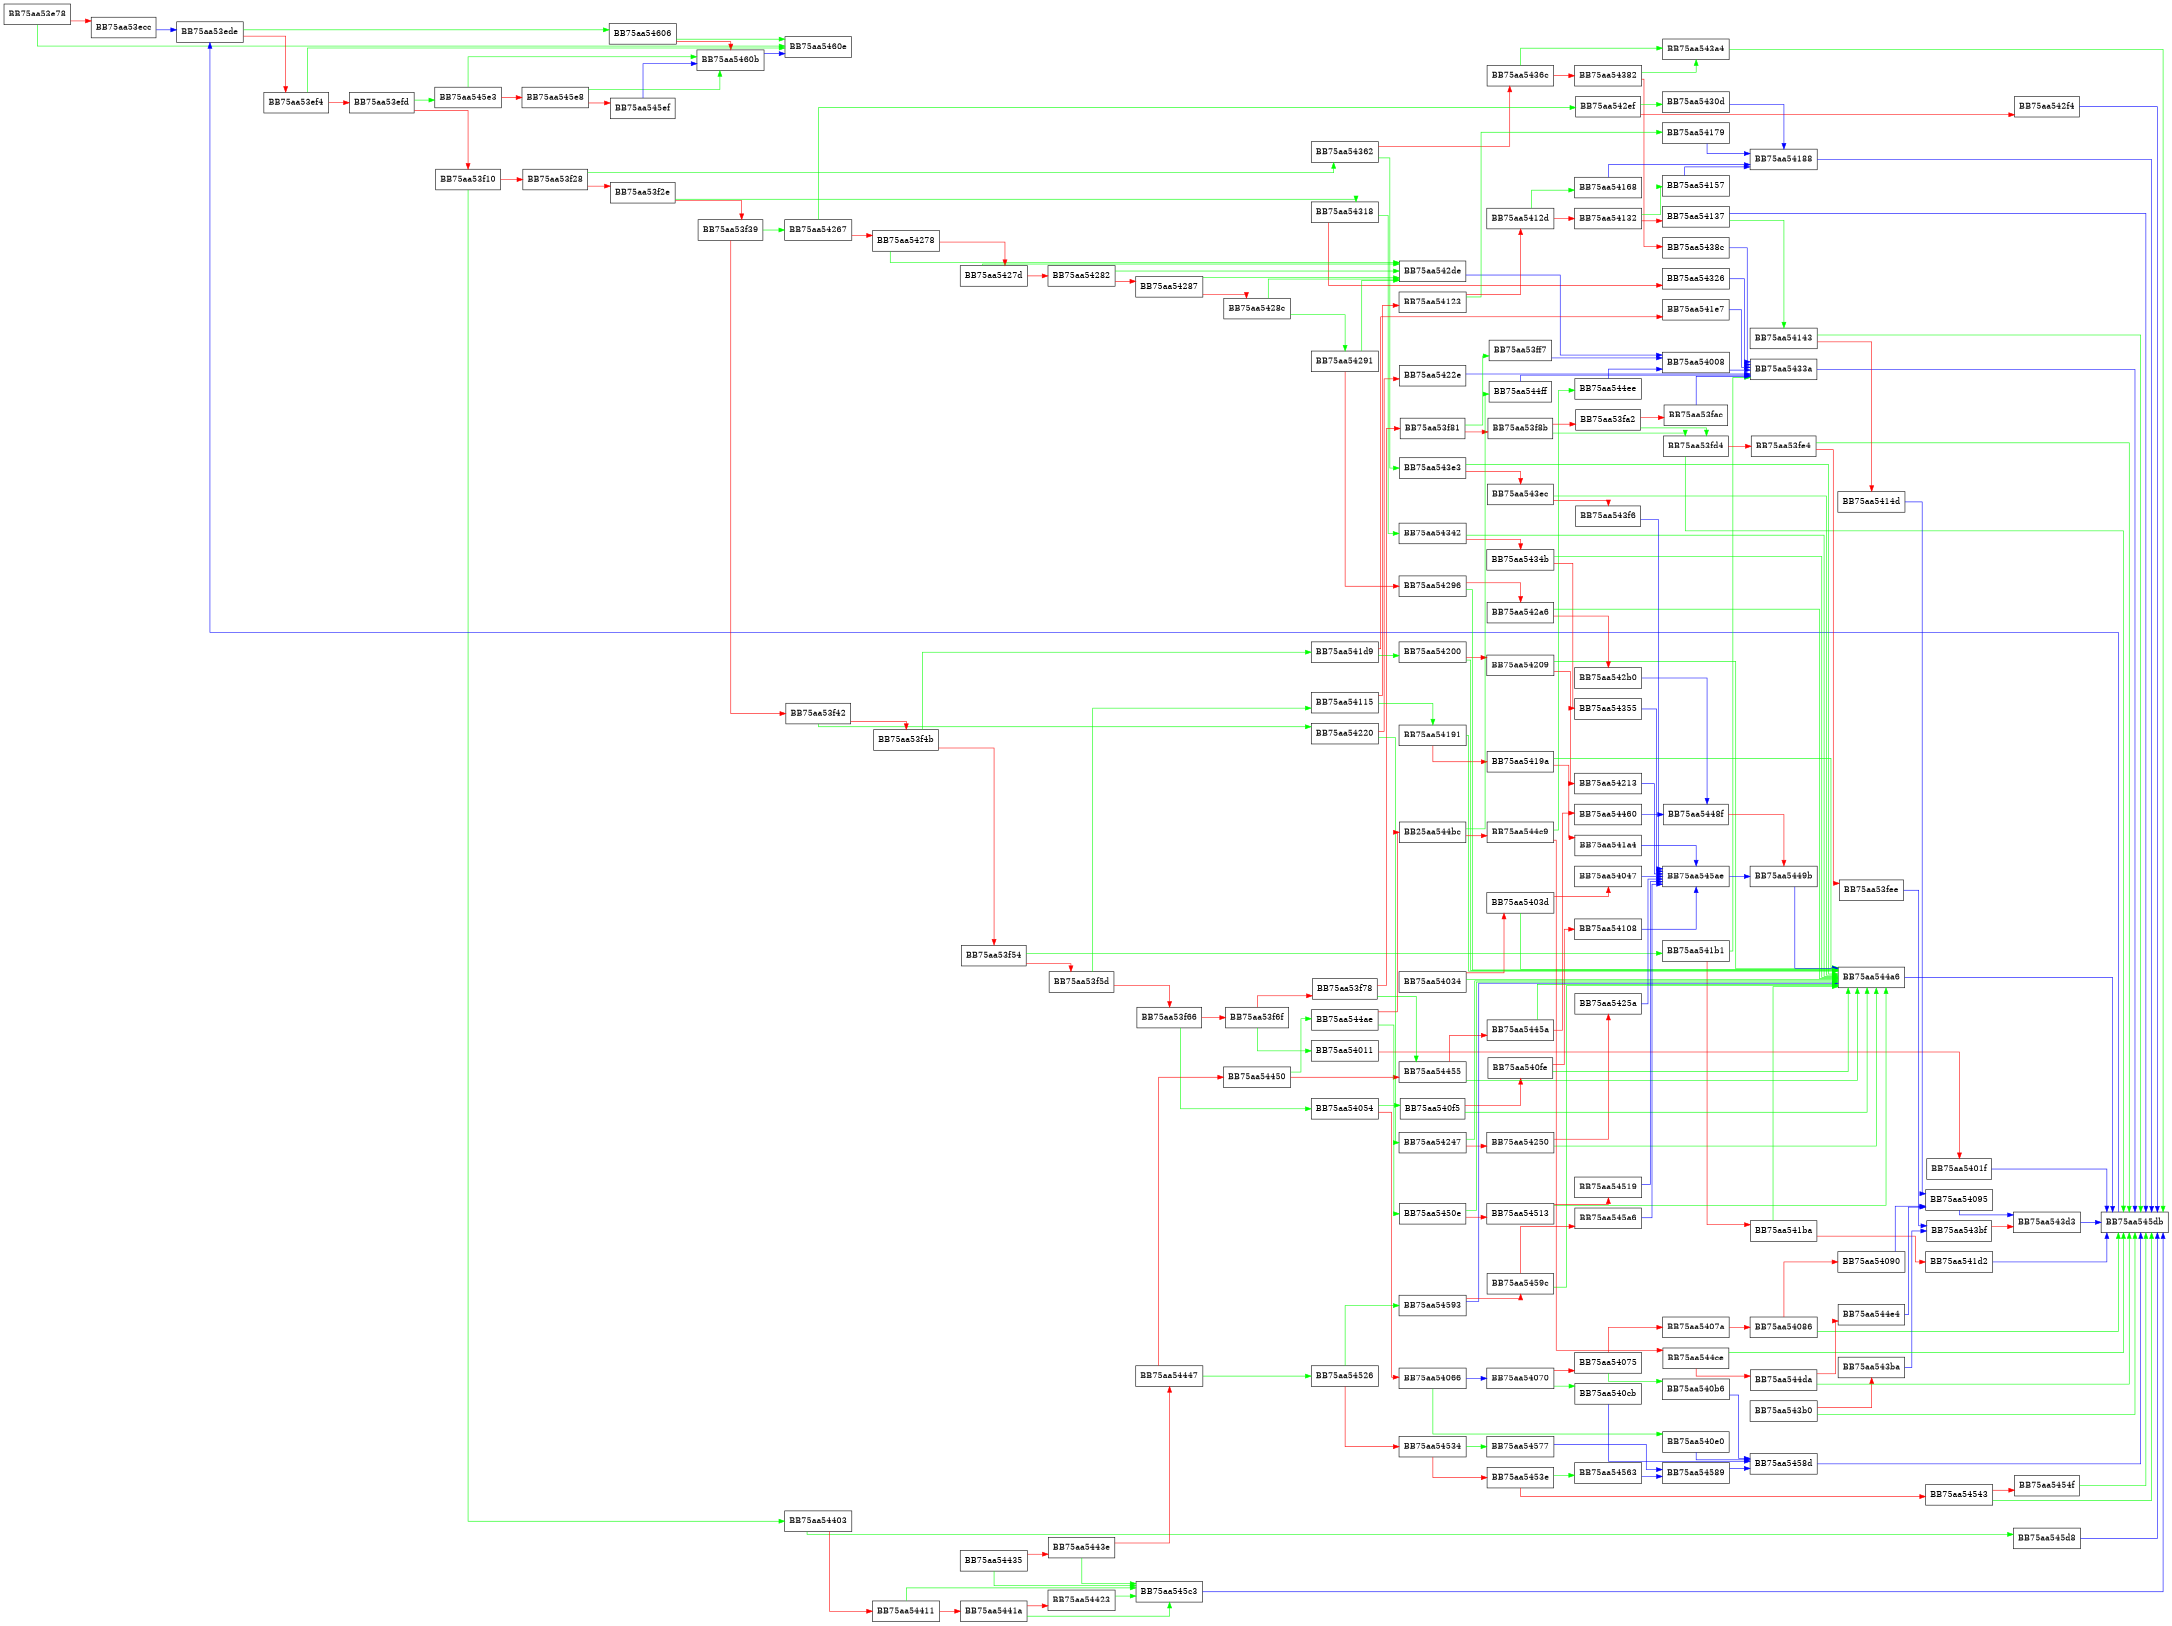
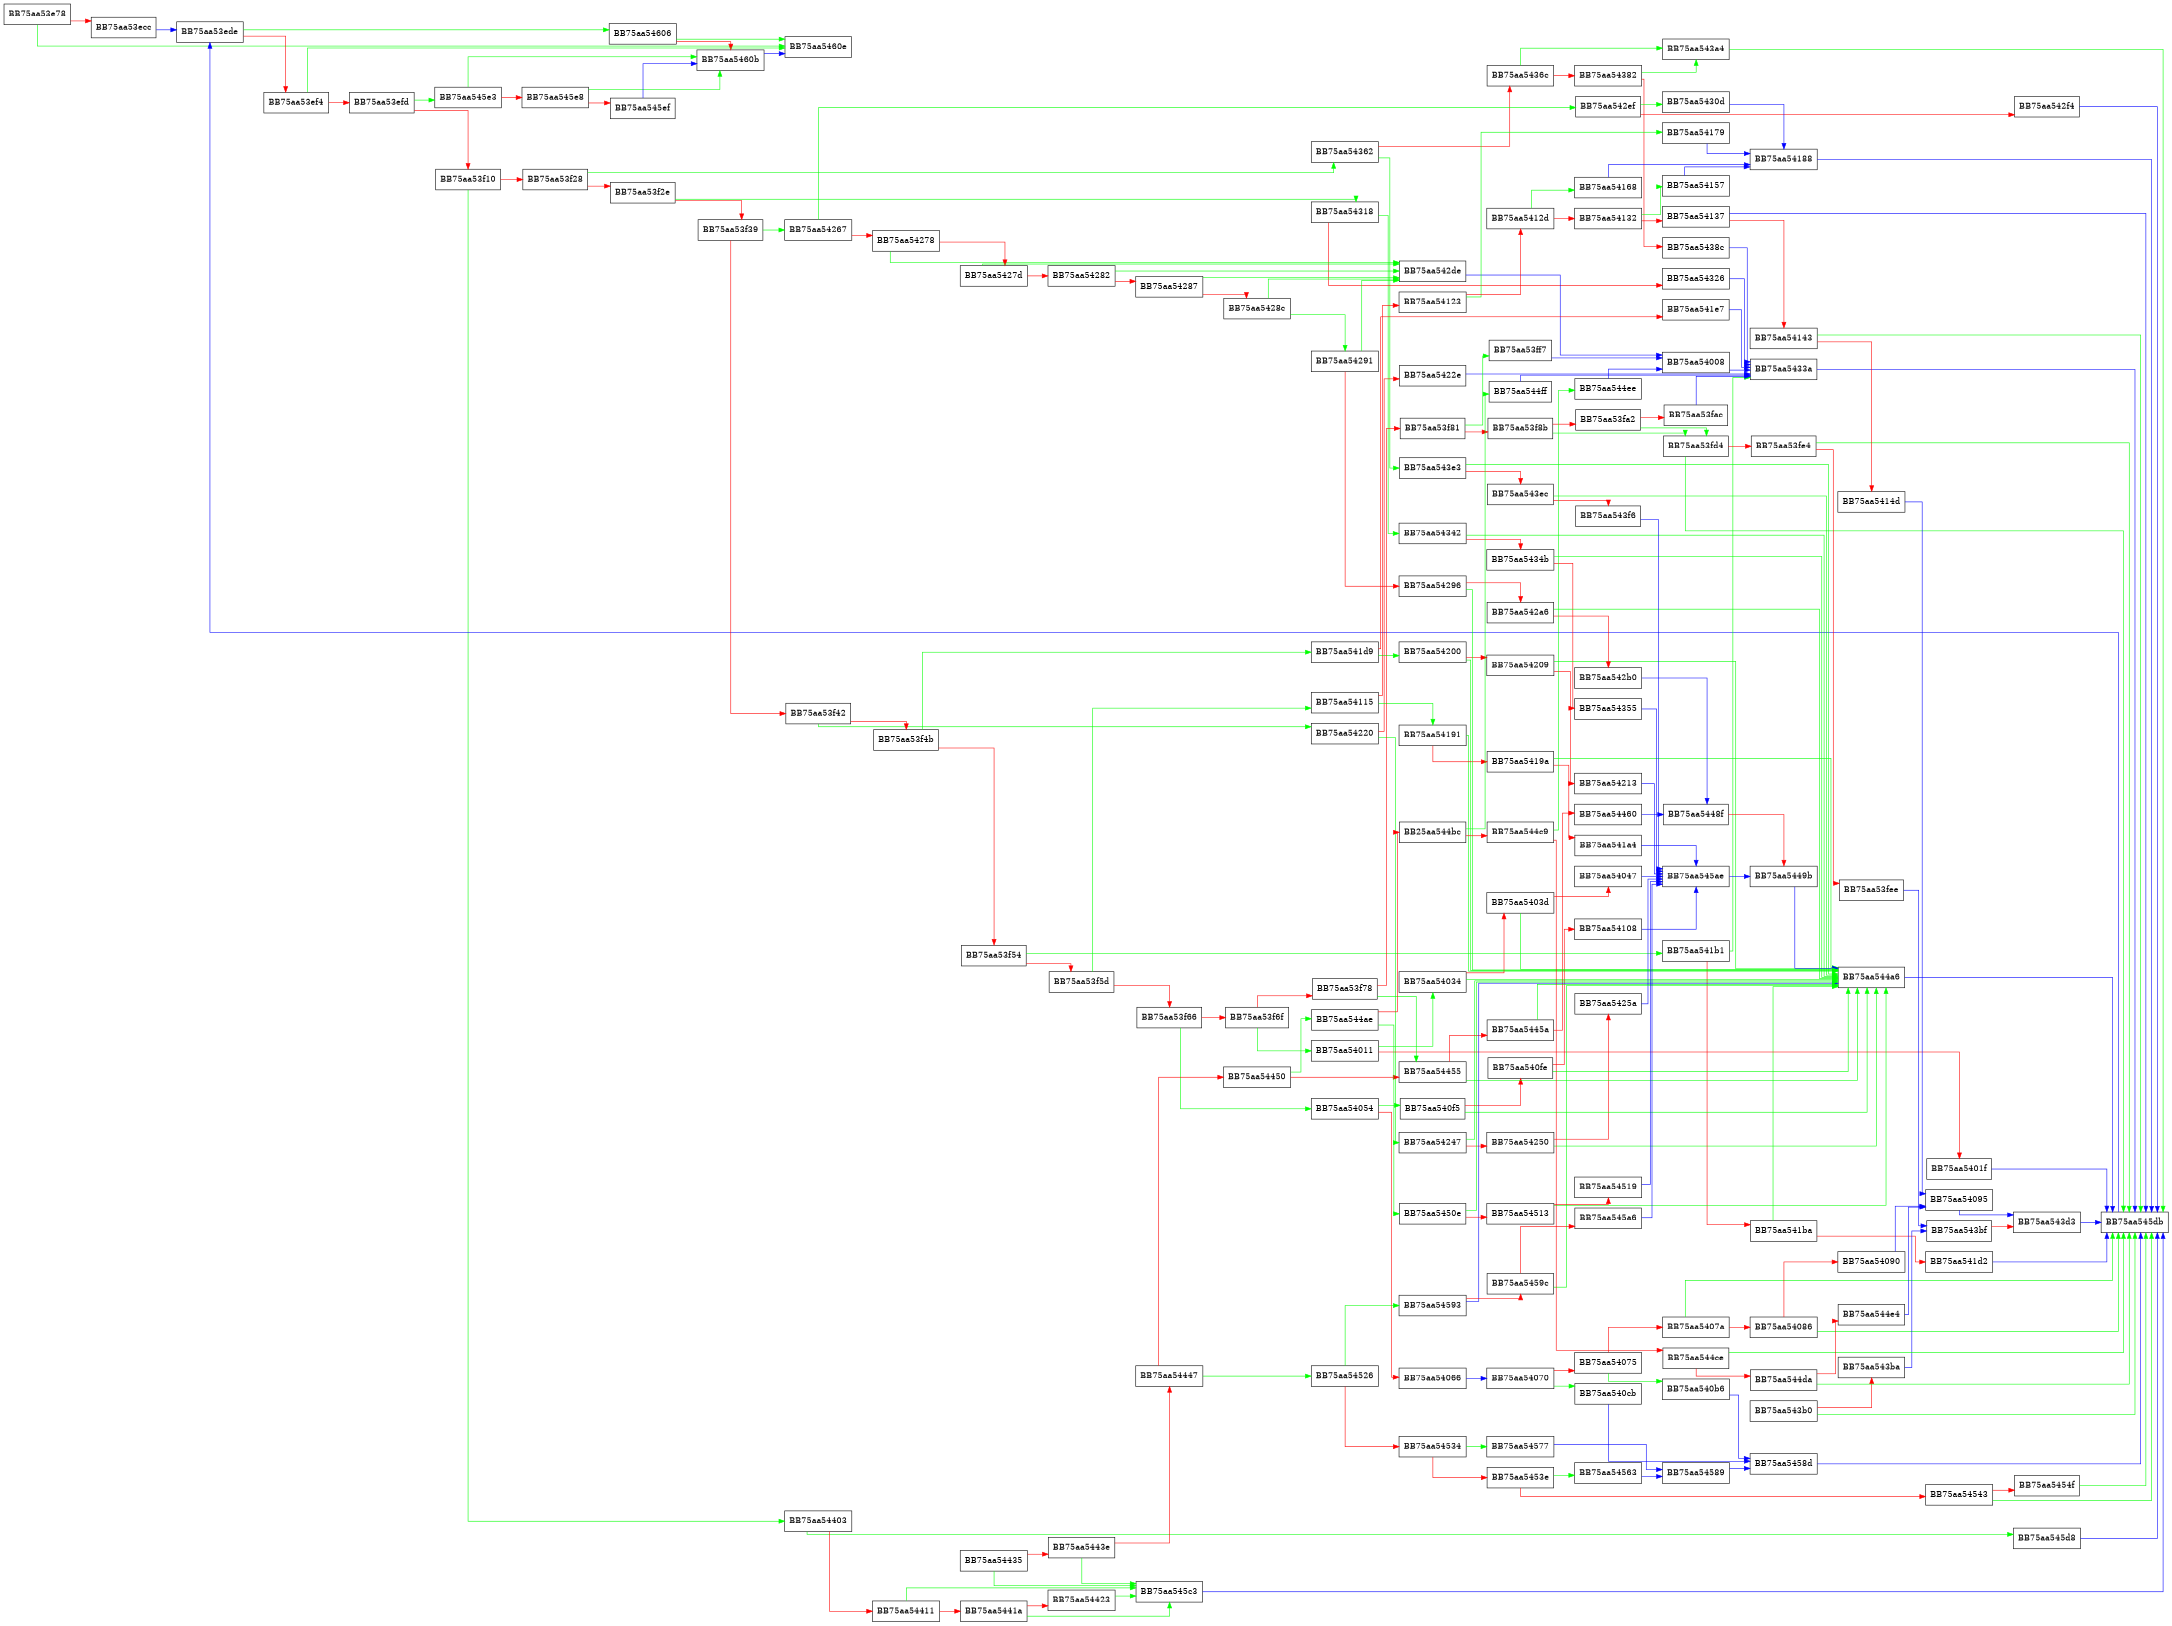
edge "BB75aa54137" -> "BB75aa54143": color green -> red
edge "BB75aa54011" -> "BB75aa54034": added
edge "BB75aa5407a" -> "BB75aa545db": added
node "BB75aa540e0": removed
